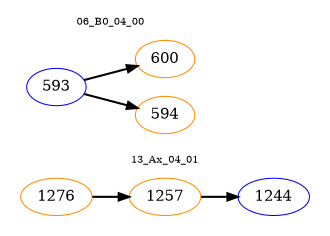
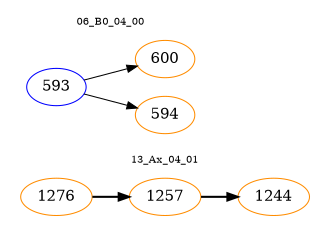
edge "593" -> "600": style bold -> solid
edge "593" -> "594": style bold -> solid
node "1244": color blue -> darkorange
